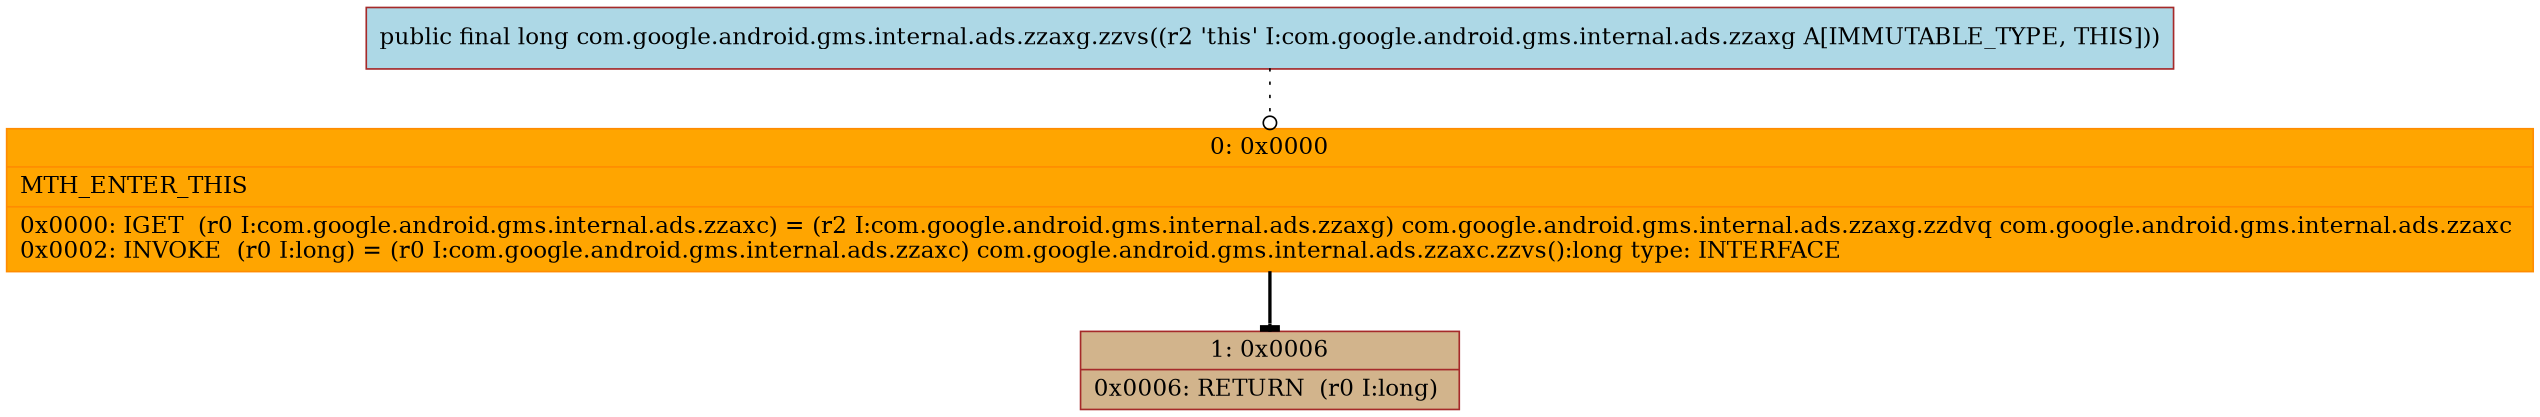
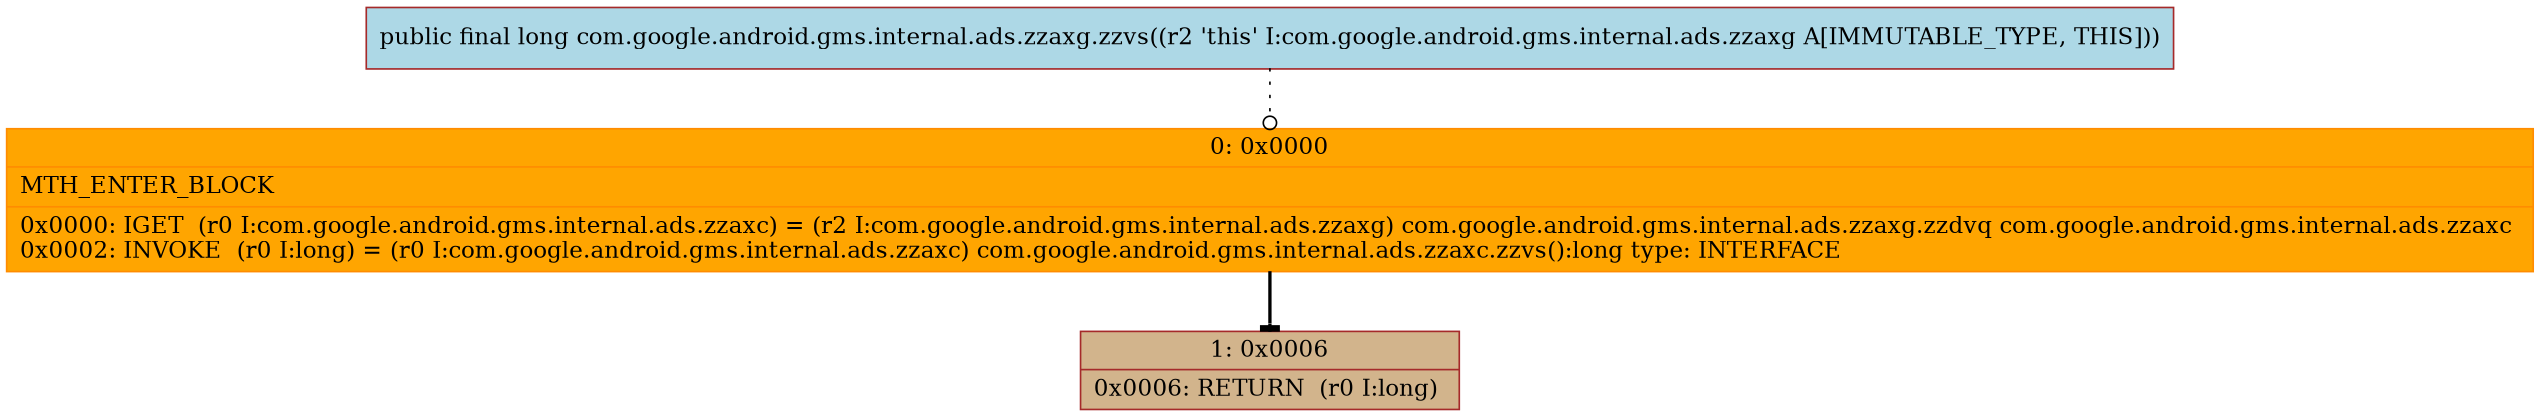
node "0: 0x0000": text "MTH_ENTER_THIS" -> "MTH_ENTER_BLOCK"
